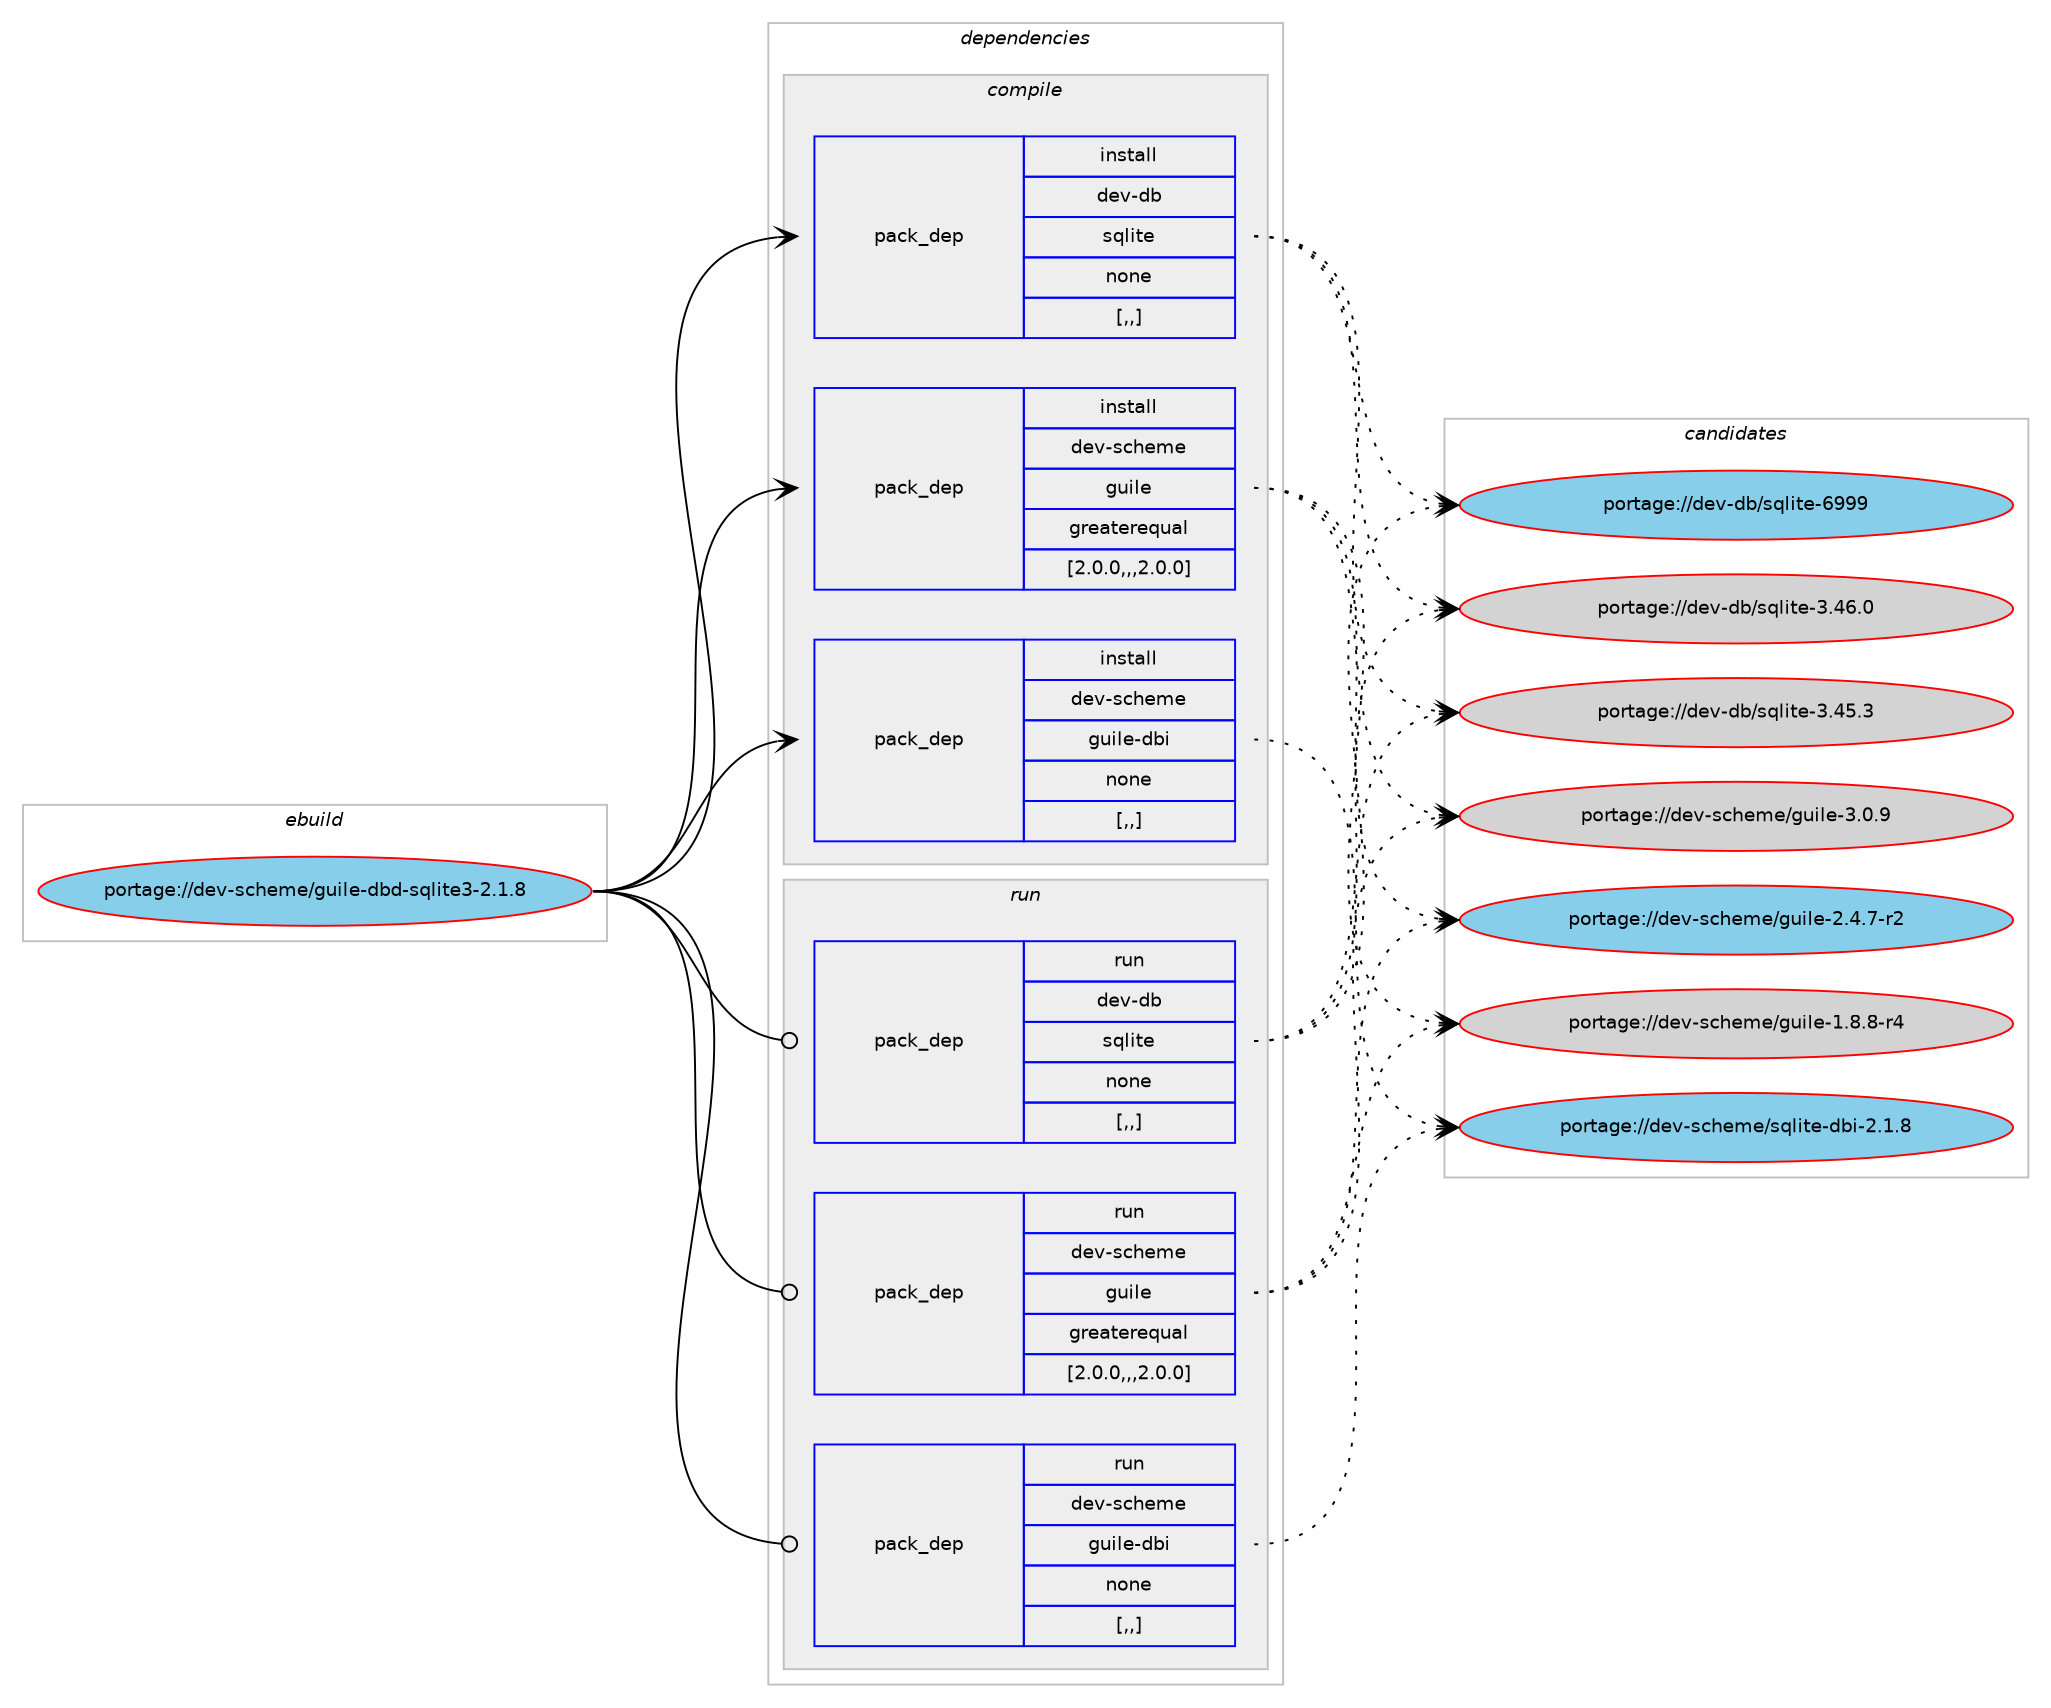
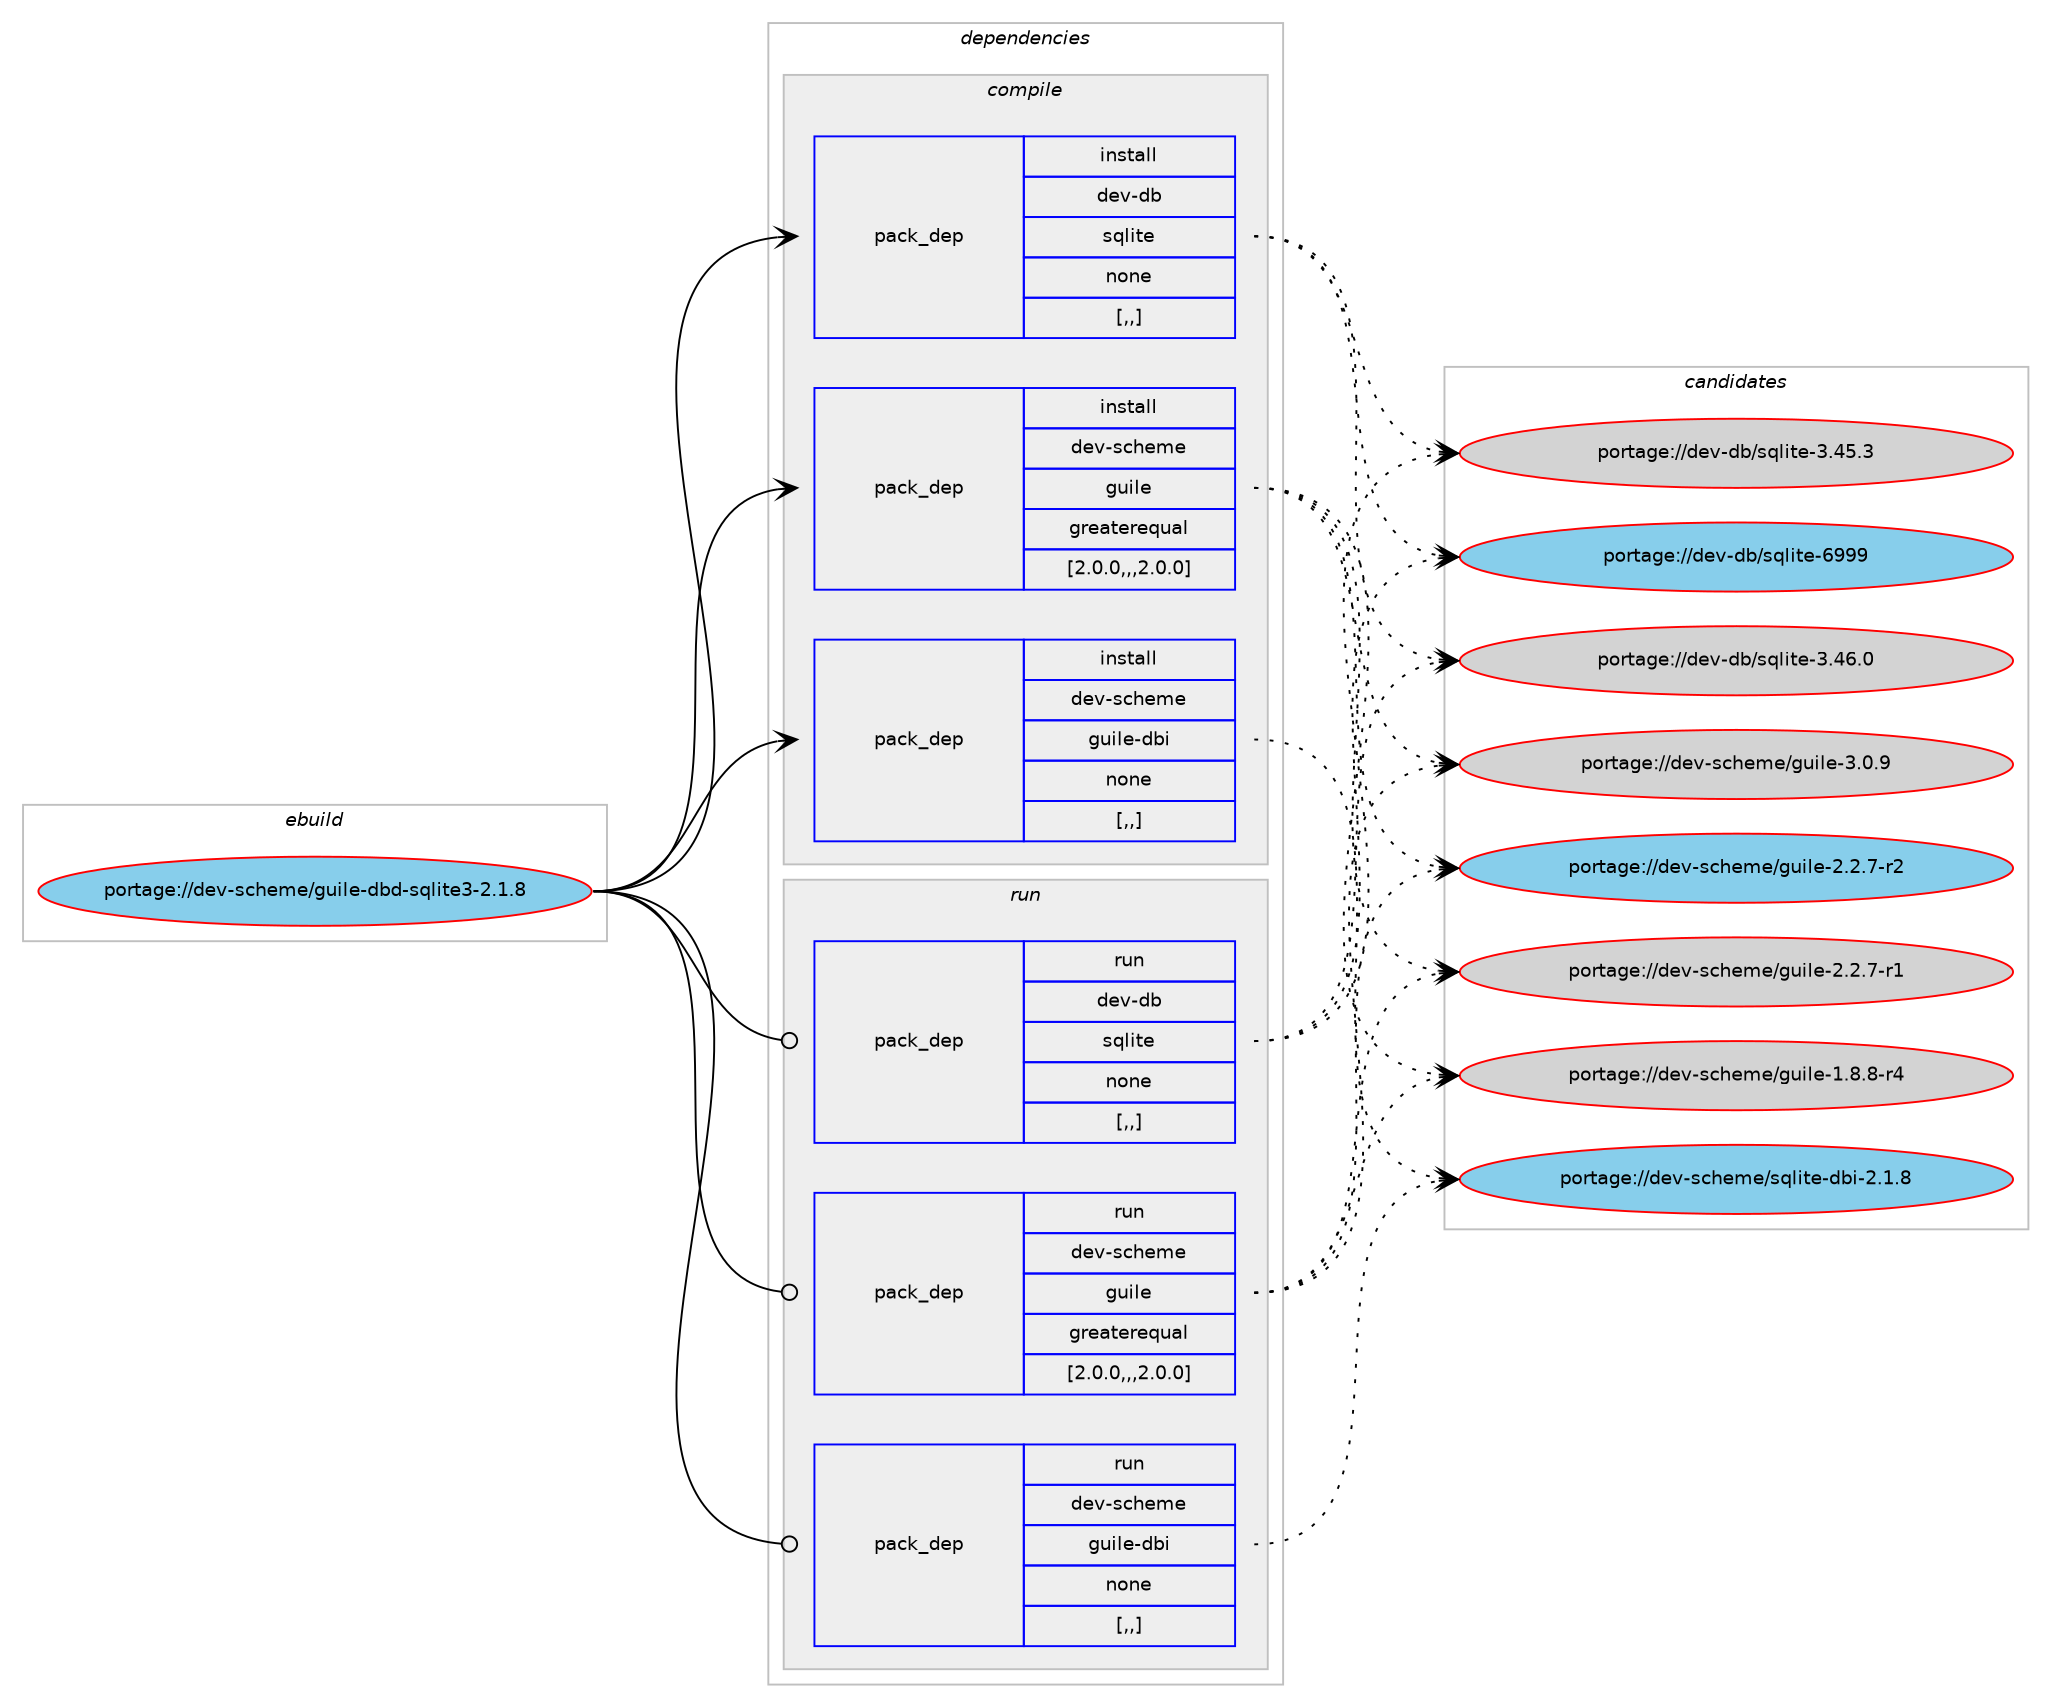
node "portage://dev-scheme/guile-2.4.7-r2": label "portage://dev-scheme/guile-2.4.7-r2" -> "portage://dev-scheme/guile-2.2.7-r2"
node "portage://dev-scheme/guile-2.2.7-r1": added
